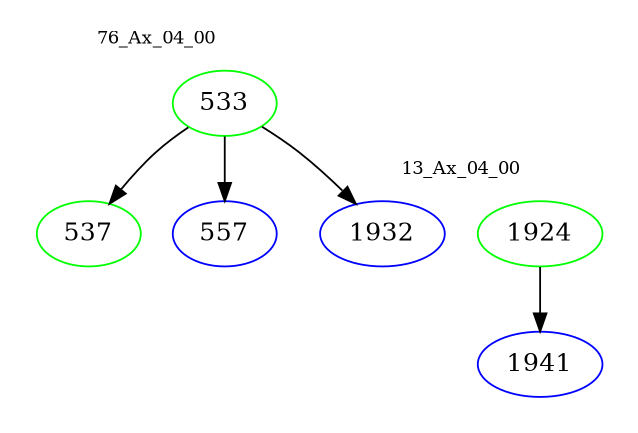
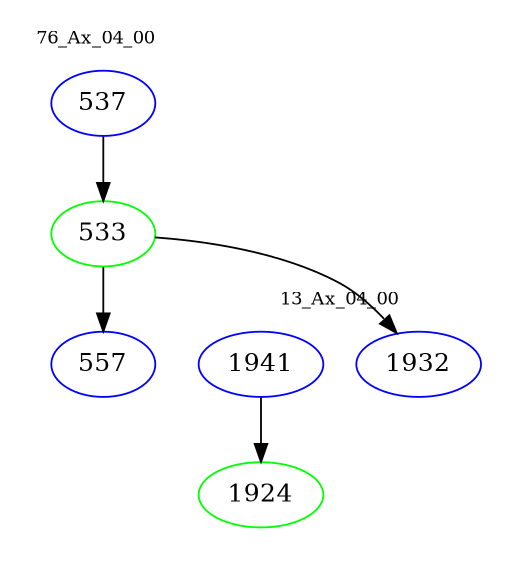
edge "533" -> "537": reversed
node "537": color green -> blue
edge "1924" -> "1941": reversed
